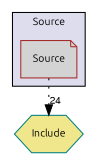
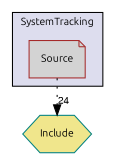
cluster "Source": label "Source" -> "SystemTracking"
